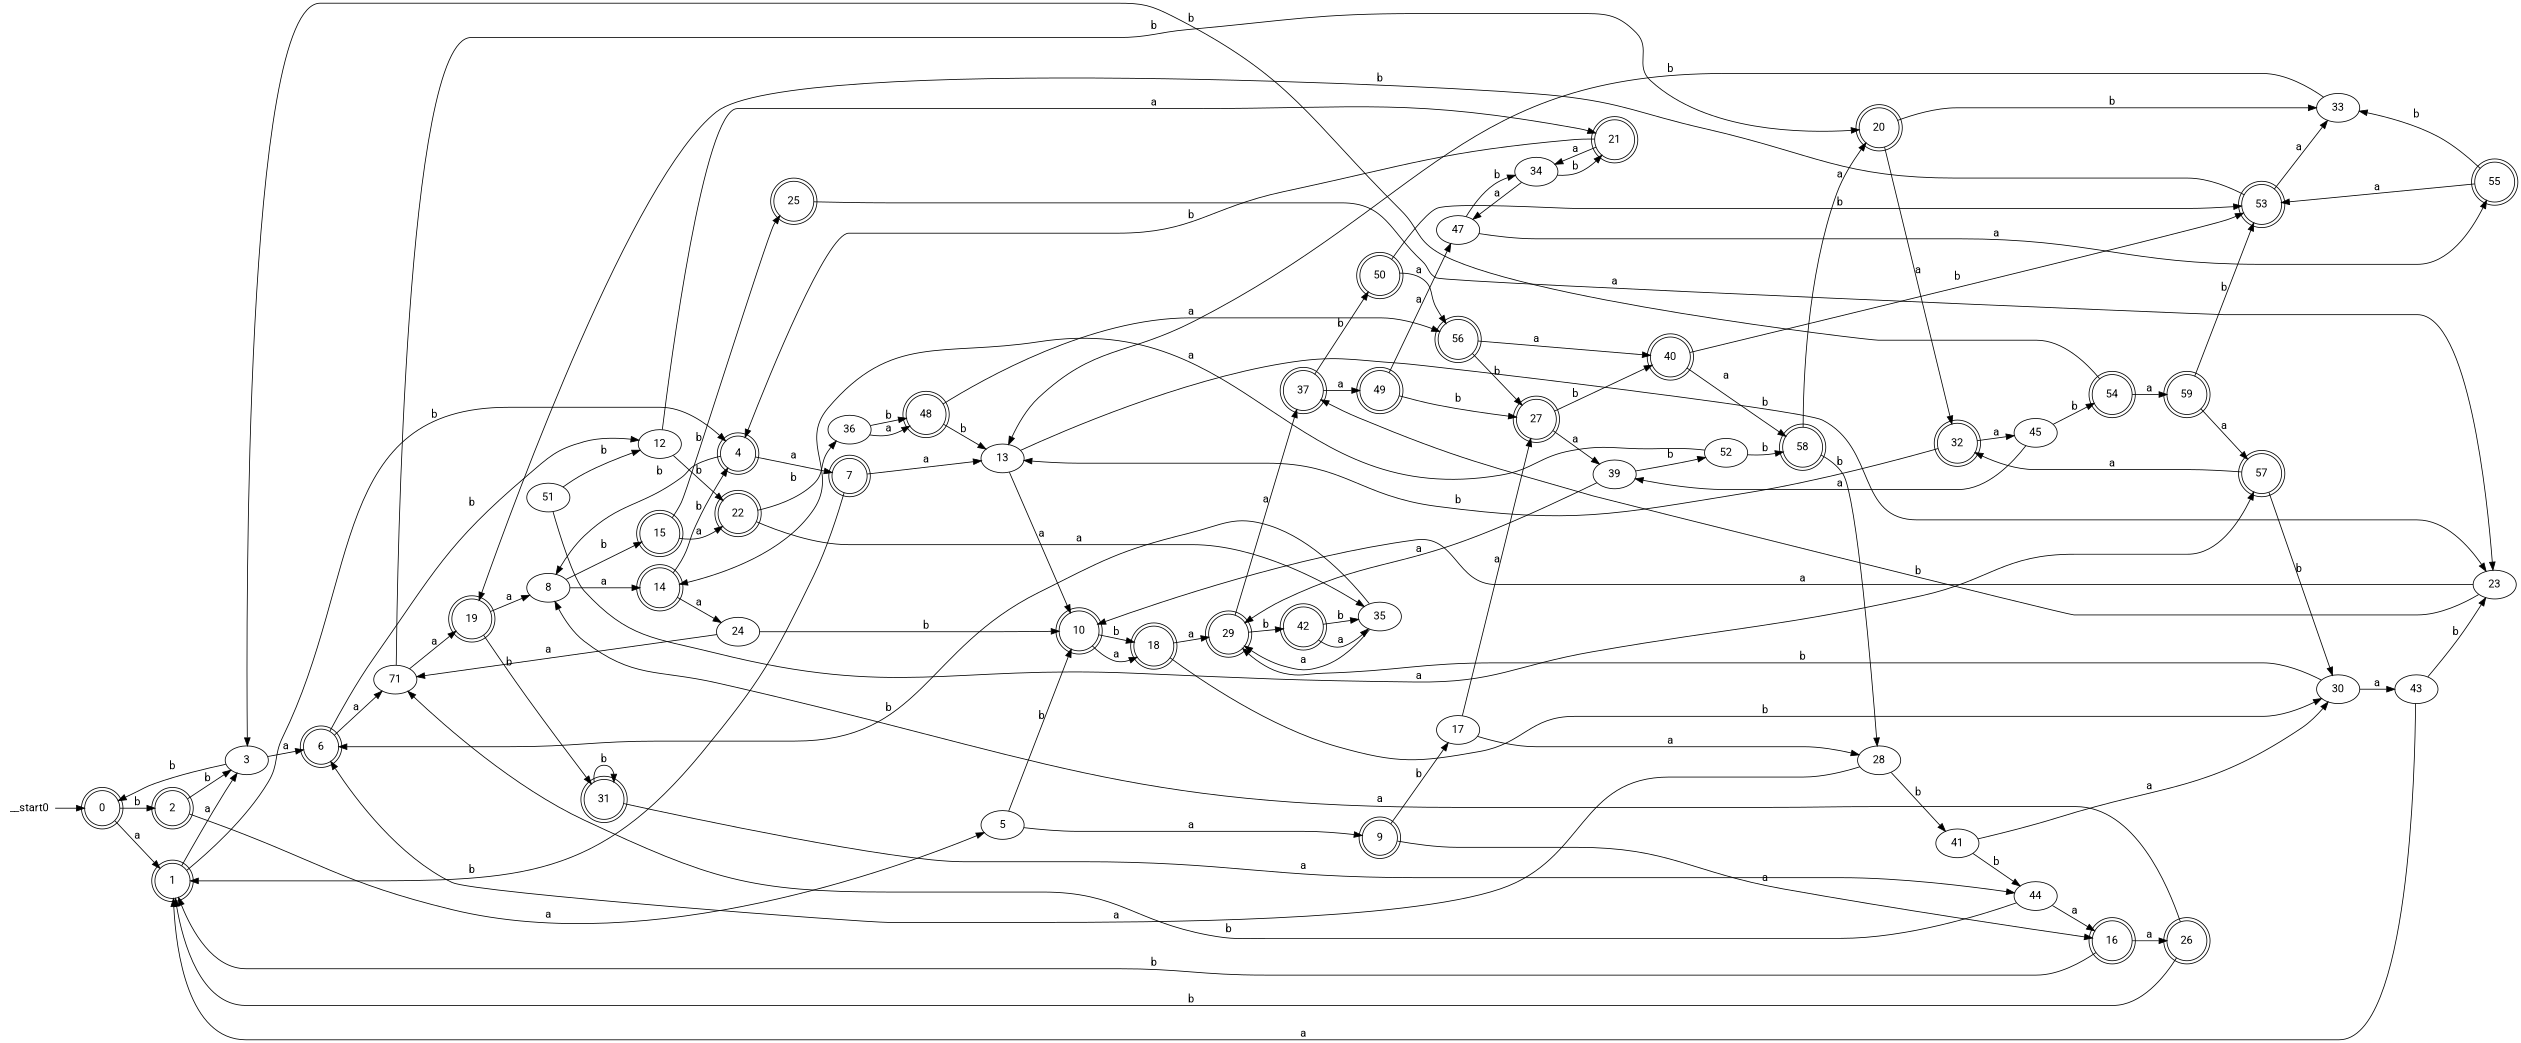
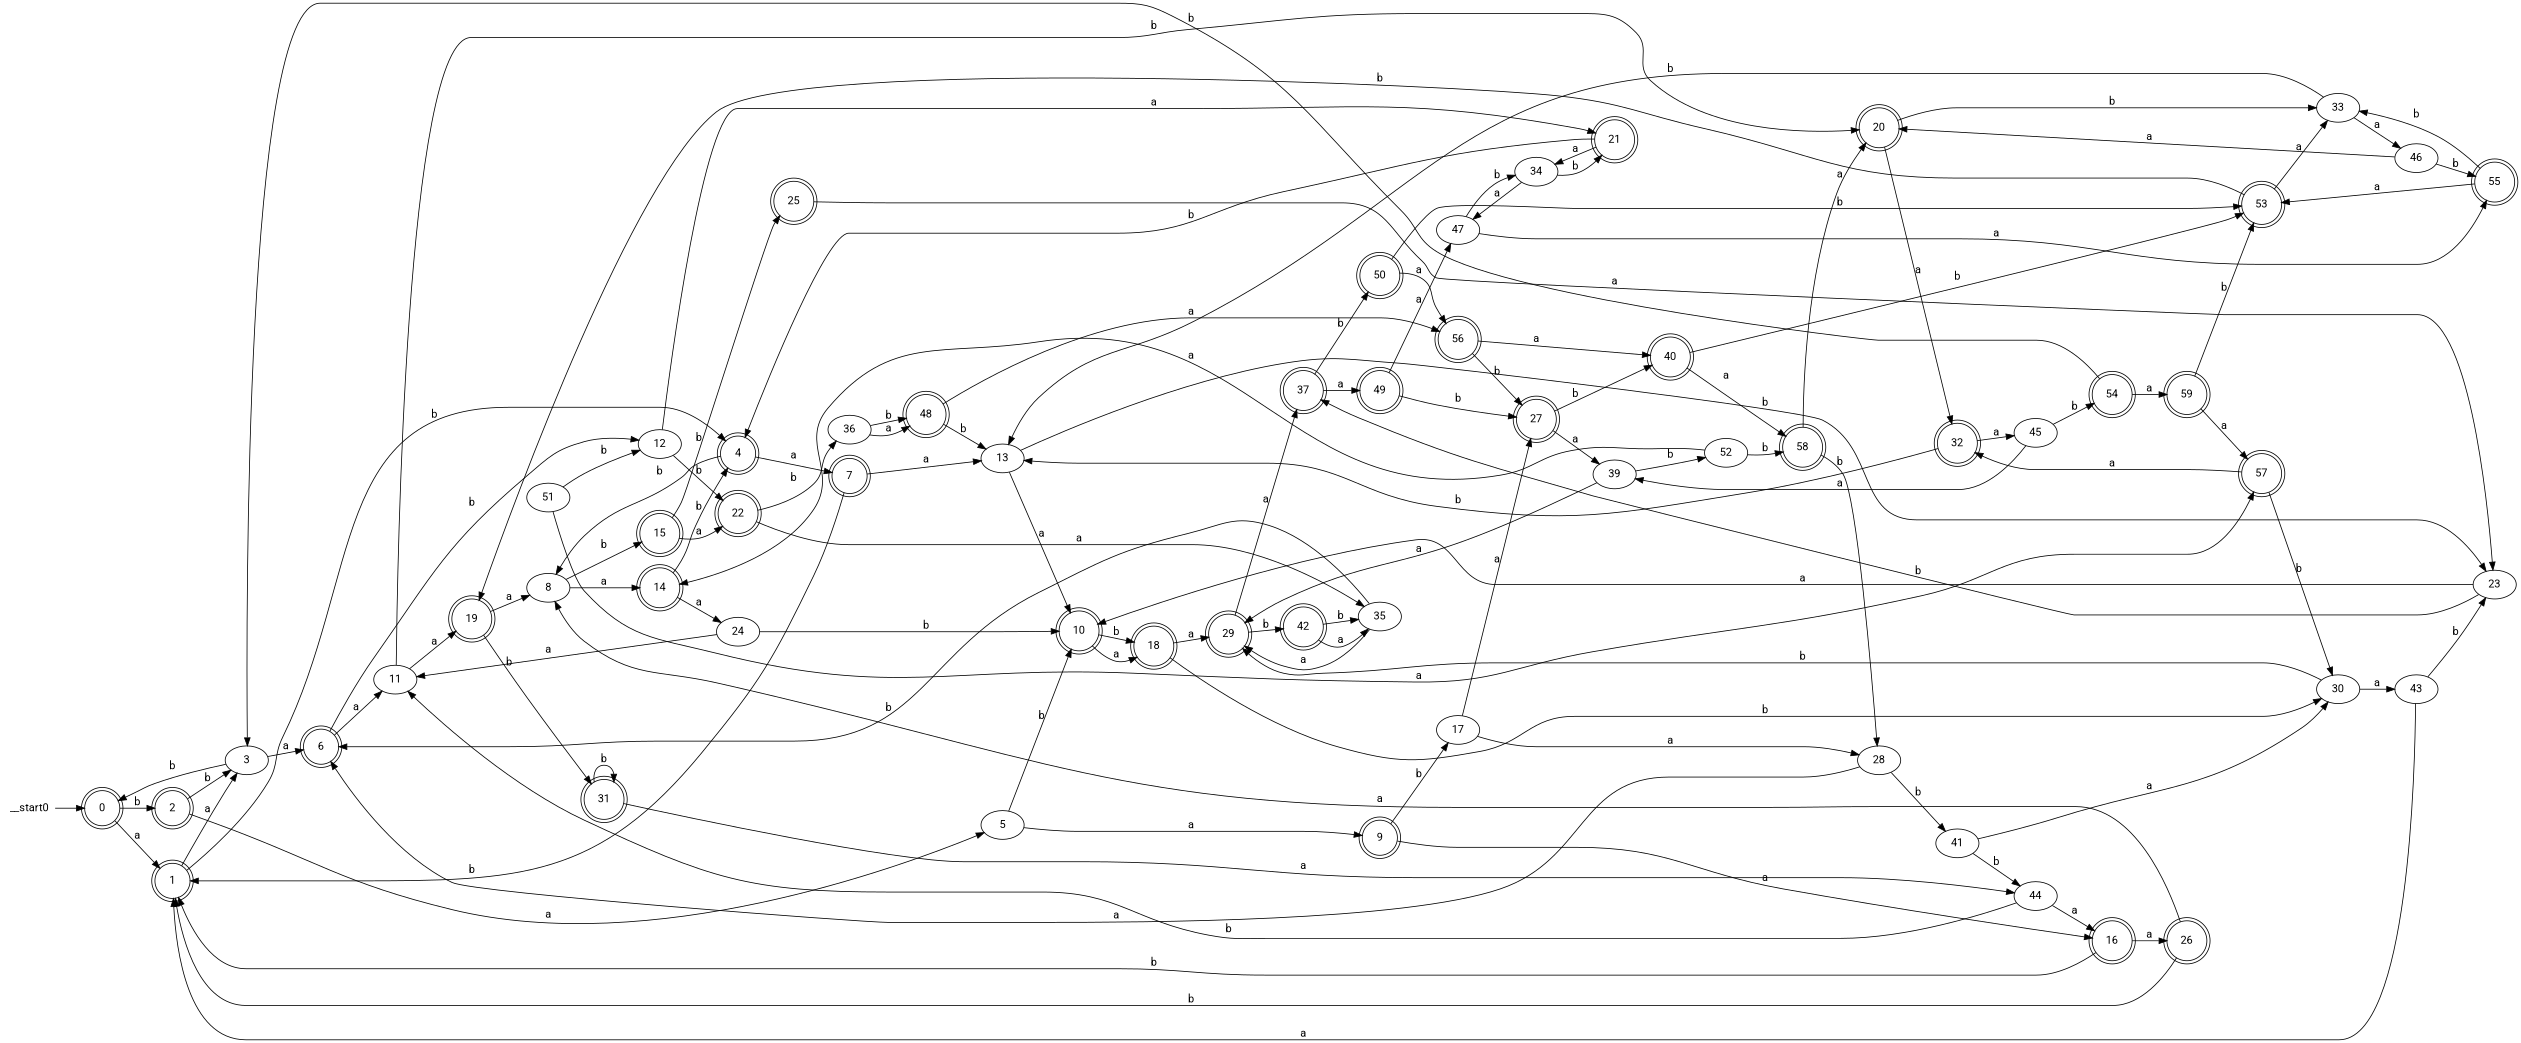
node "46": added
node "71": label "71" -> "11"
